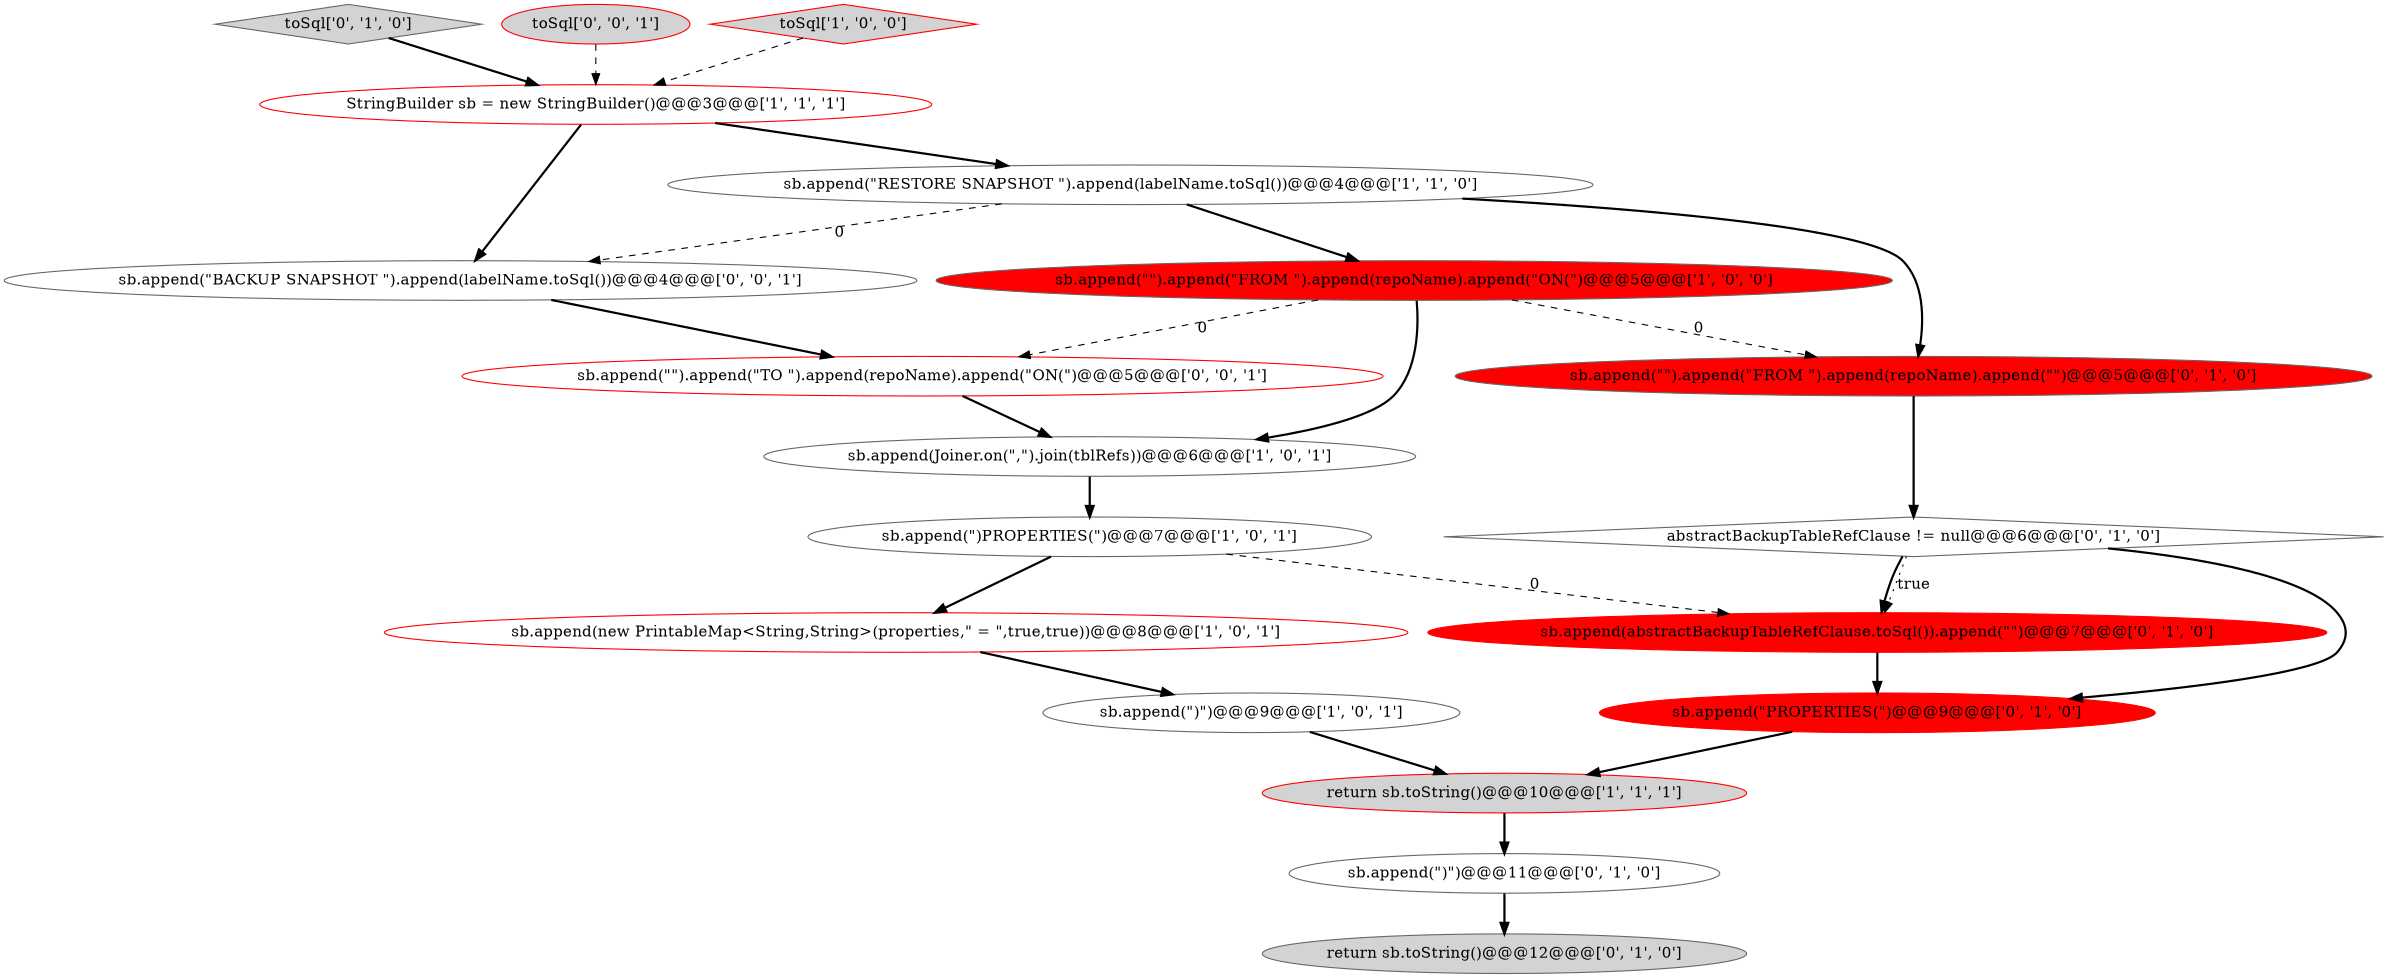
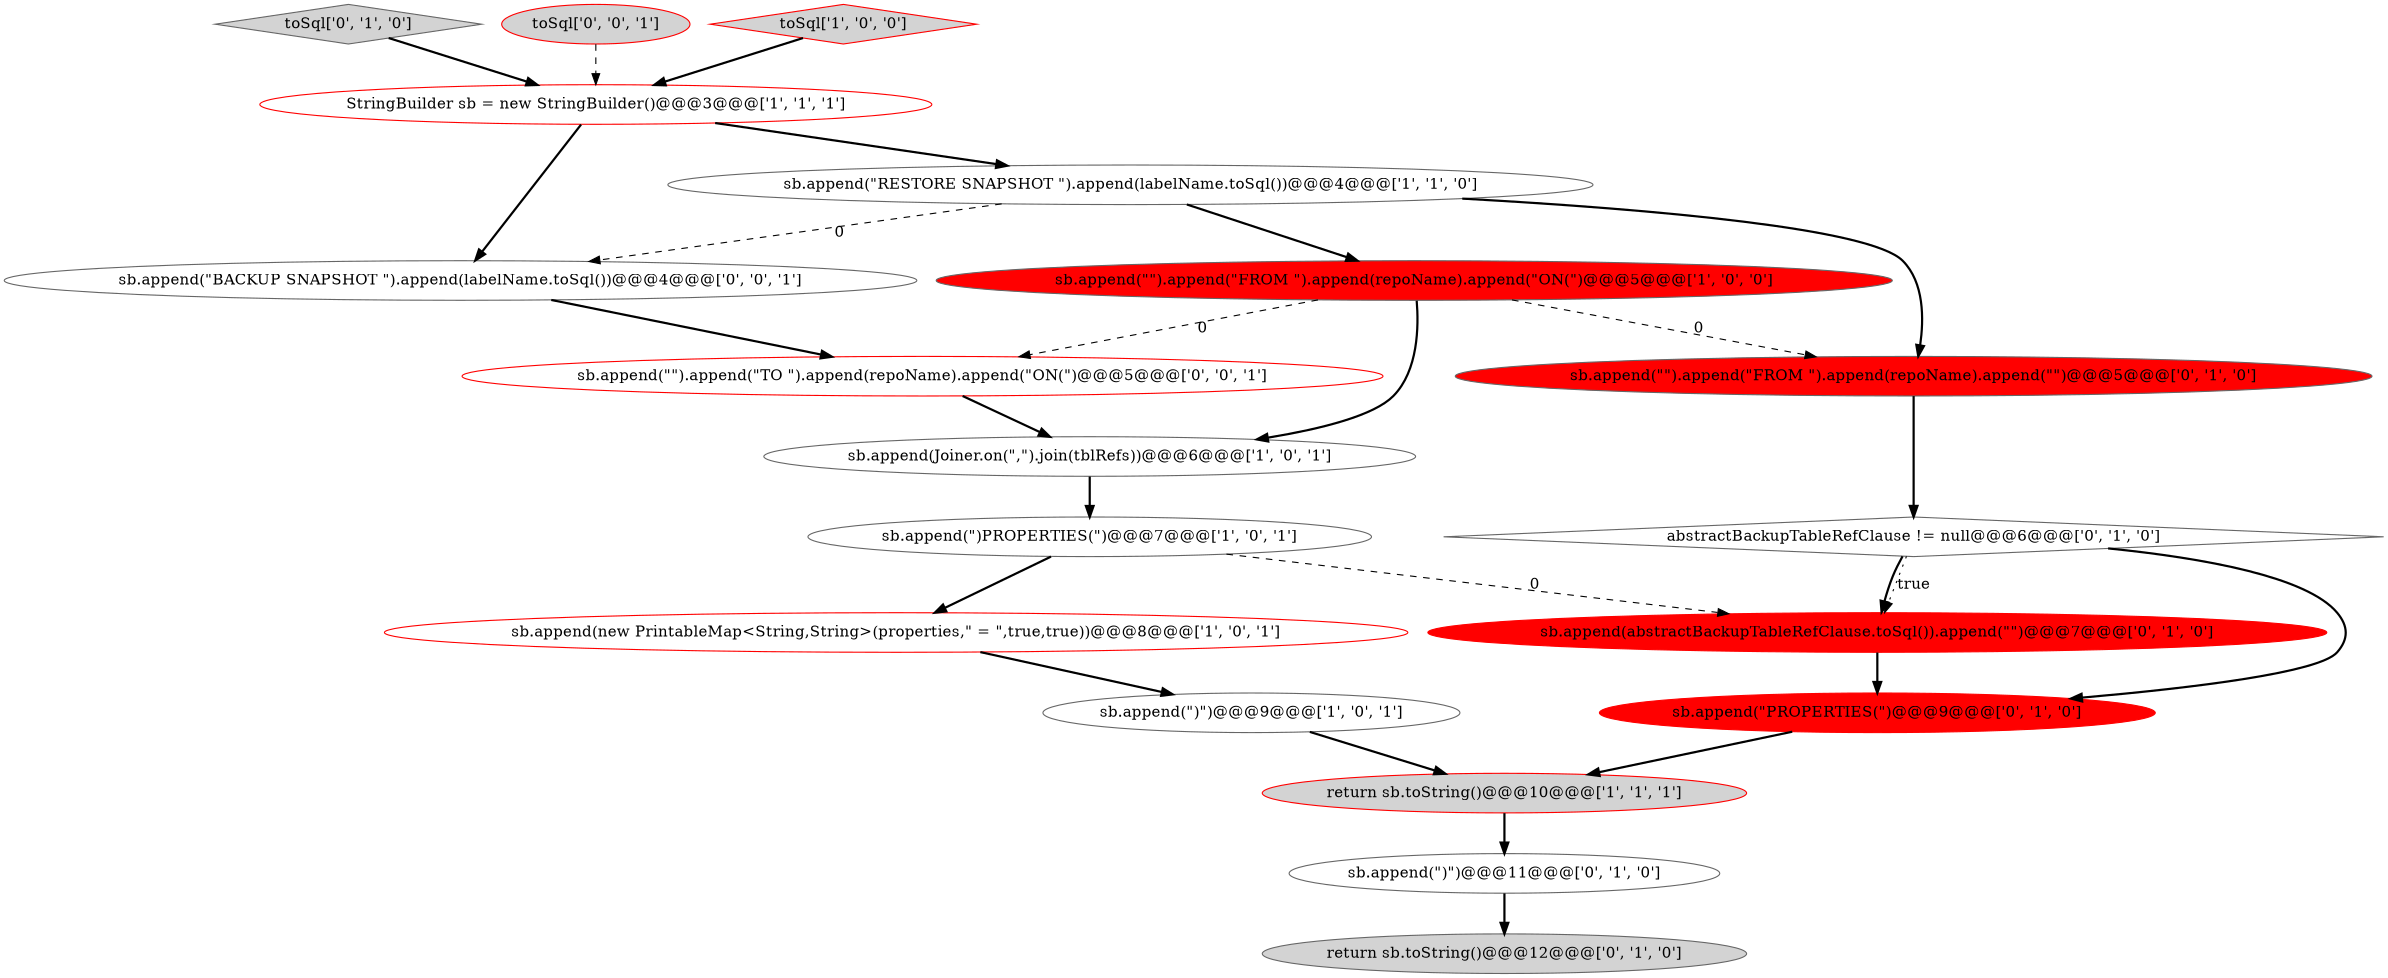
edge "toSql['1', '0', '0']" -> "StringBuilder sb = new StringBuilder()@@@3@@@['1', '1', '1']": style dashed -> bold
